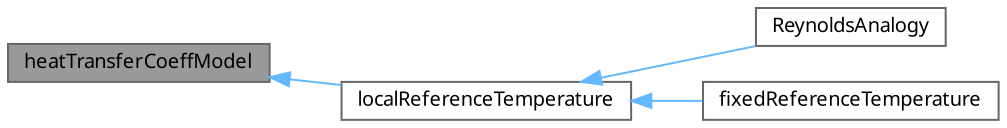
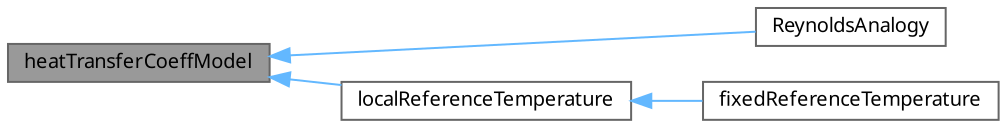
edge "ReynoldsAnalogy" -> "localReferenceTemperature": now "ReynoldsAnalogy" -> "heatTransferCoeffModel"
